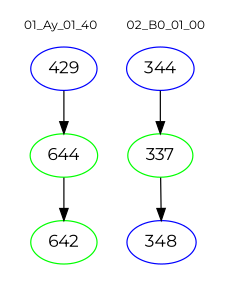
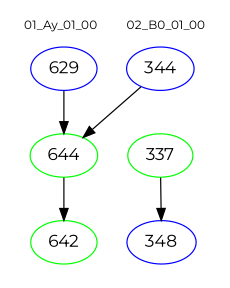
cluster "01_Ay_01_40": label "01_Ay_01_40" -> "01_Ay_01_00"
node "429": label "429" -> "629"
edge "344" -> "337": now "344" -> "644"
